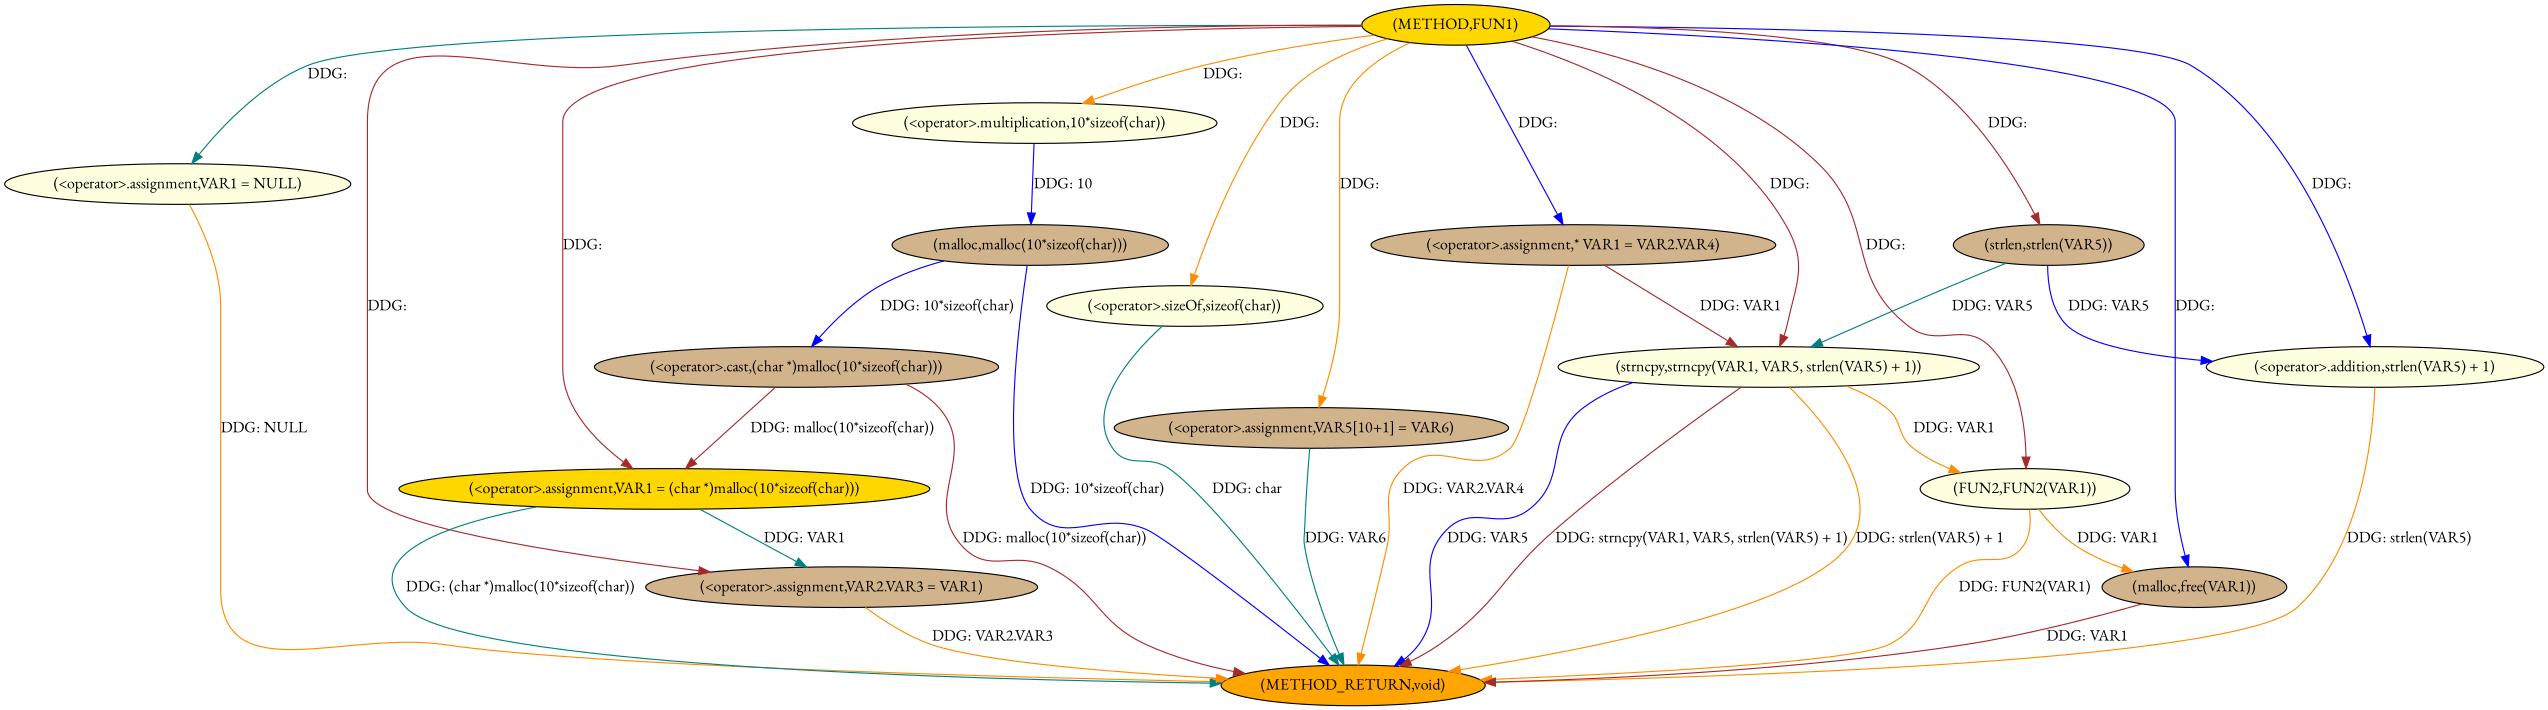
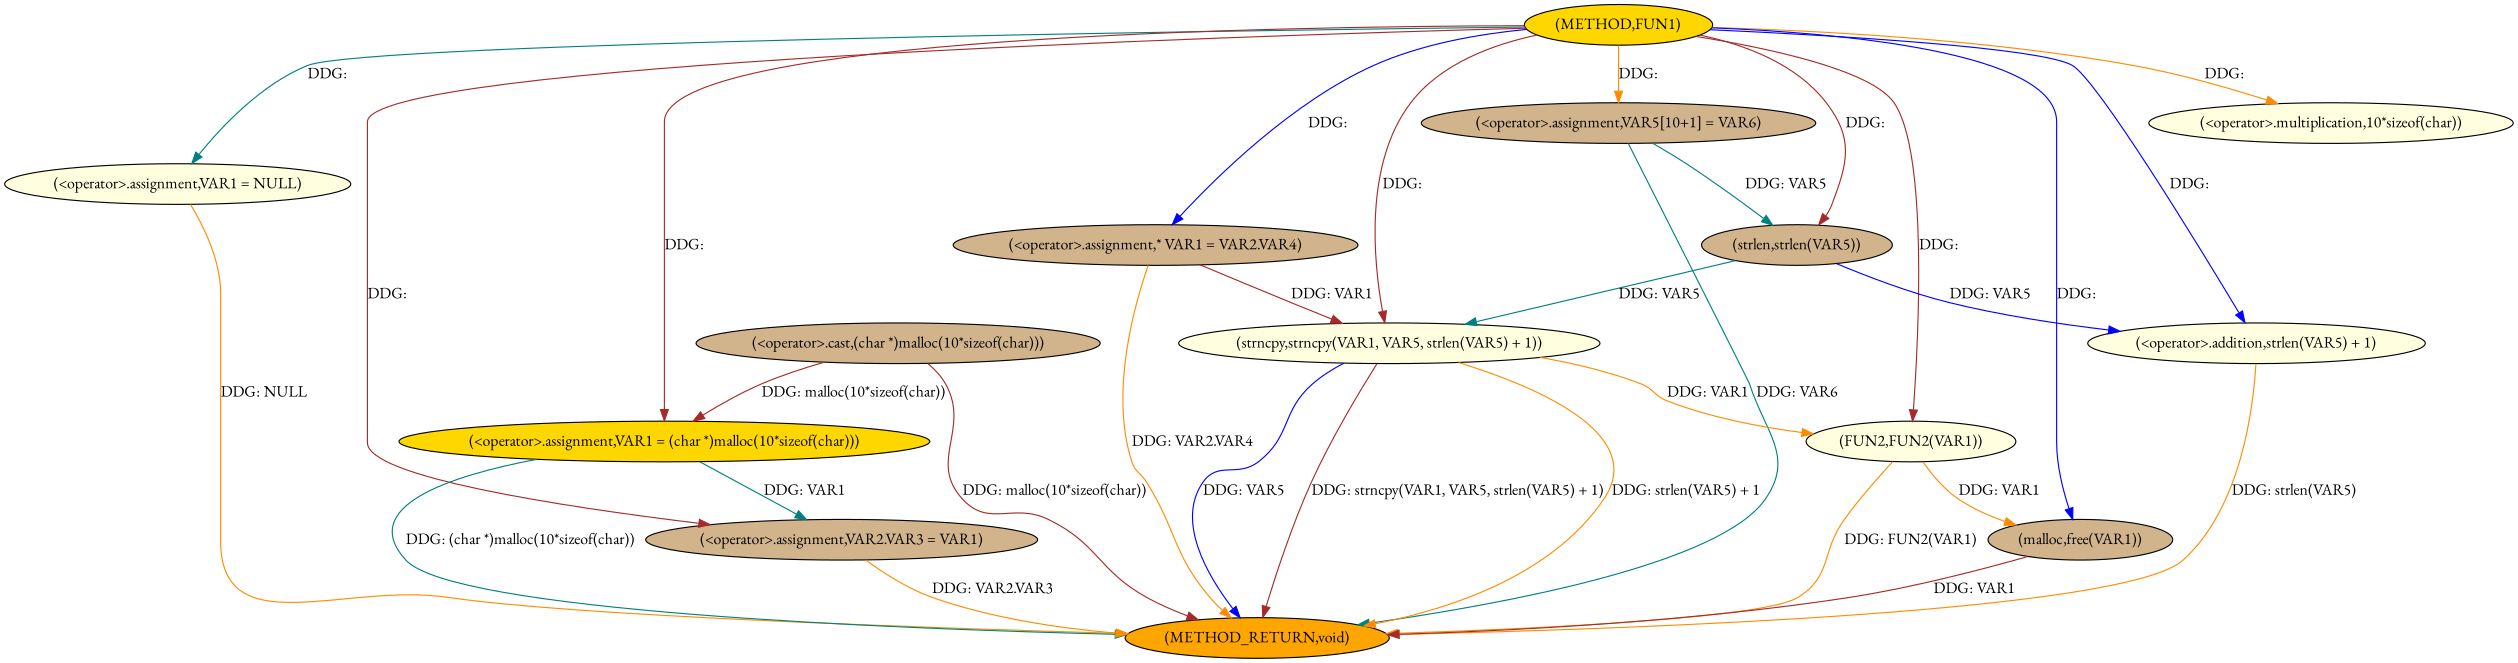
edge "(<operator>.assignment,VAR5[10+1] = VAR6)" -> "(strlen,strlen(VAR5))": added, label "DDG: VAR5"
node "(malloc,malloc(10*sizeof(char)))": removed
node "(<operator>.sizeOf,sizeof(char))": removed
